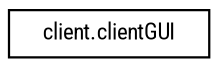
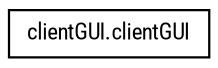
node "client.clientGUI": label "client.clientGUI" -> "clientGUI.clientGUI"
